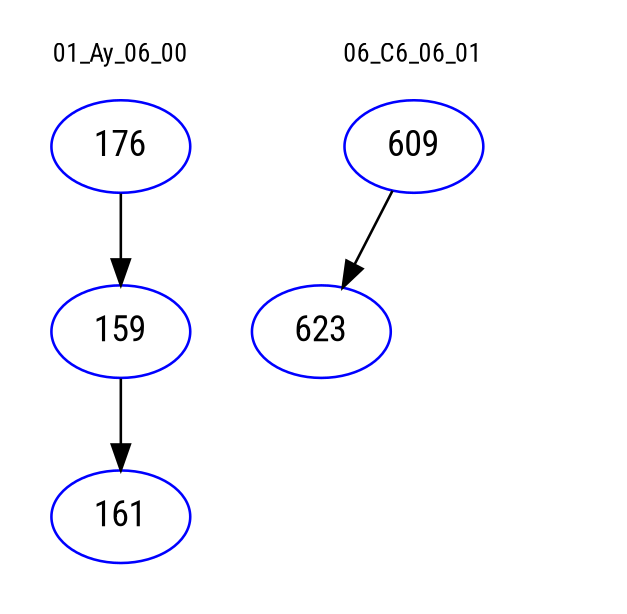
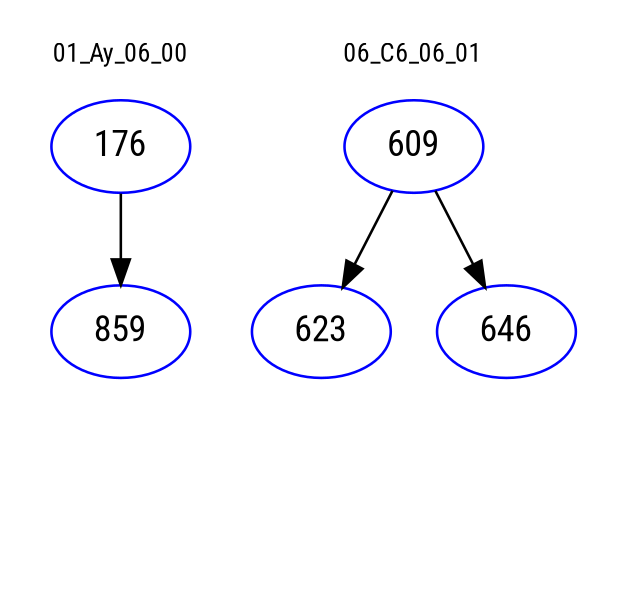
node "159": label "159" -> "859"
node "646": added
node "161": removed
